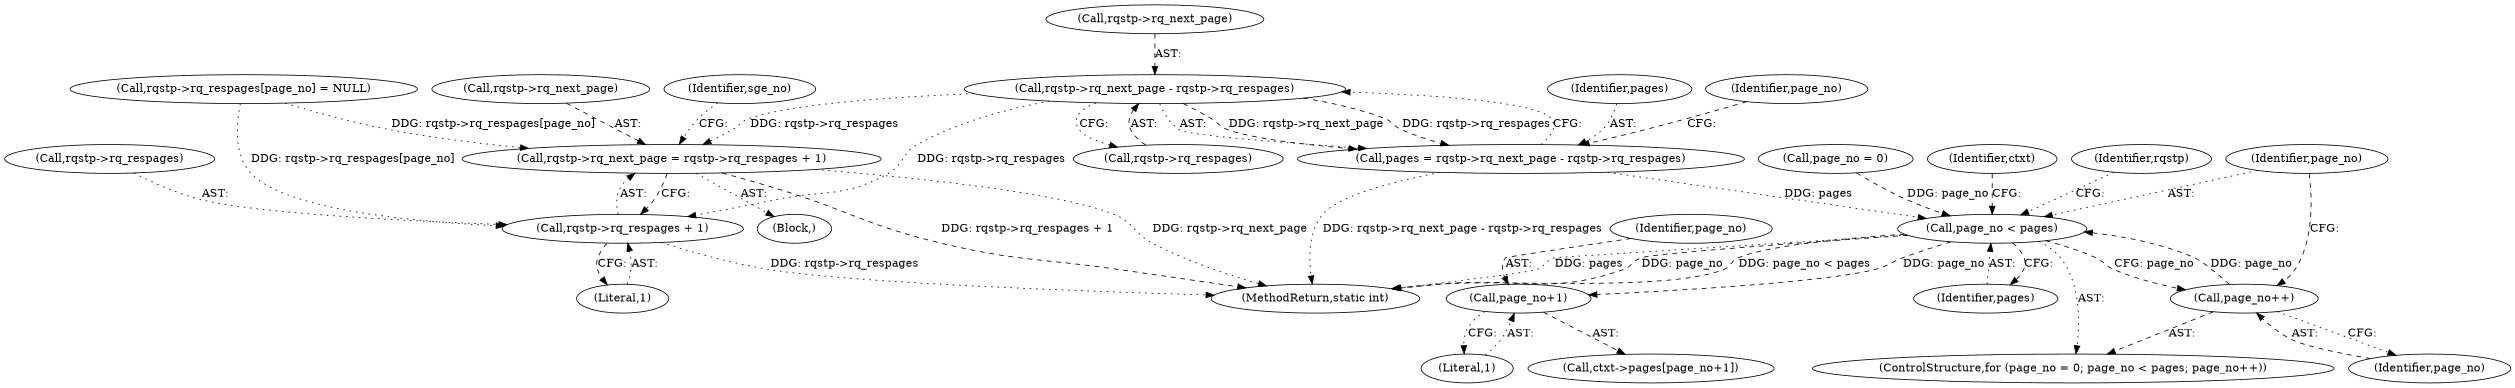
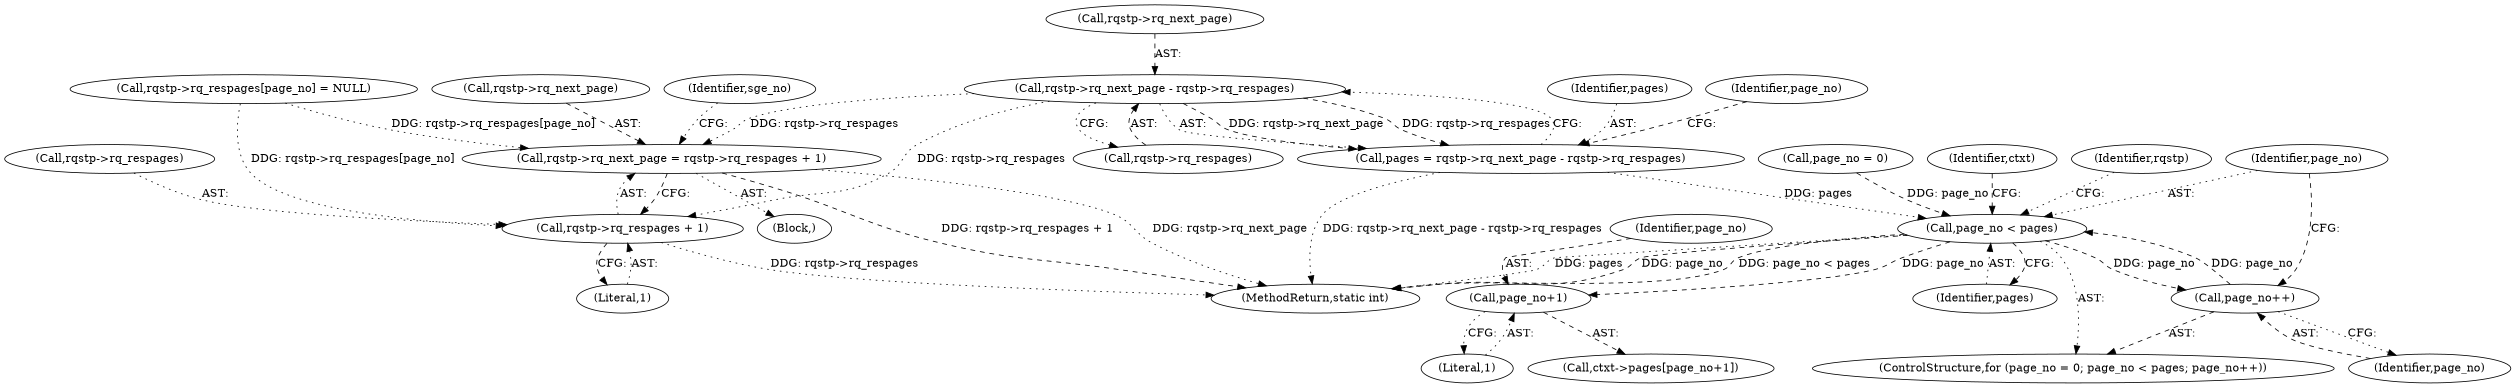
edge "(Call,page_no < pages)" -> "(Call,page_no++)": label "CFG: page_no" -> "DDG: page_no"
